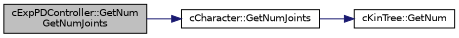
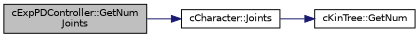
node "cExpPDController::GetNum GetNumJoints": label "cExpPDController::GetNum GetNumJoints" -> "cExpPDController::GetNum Joints"
node "cCharacter::GetNumJoints": label "cCharacter::GetNumJoints" -> "cCharacter::Joints"
